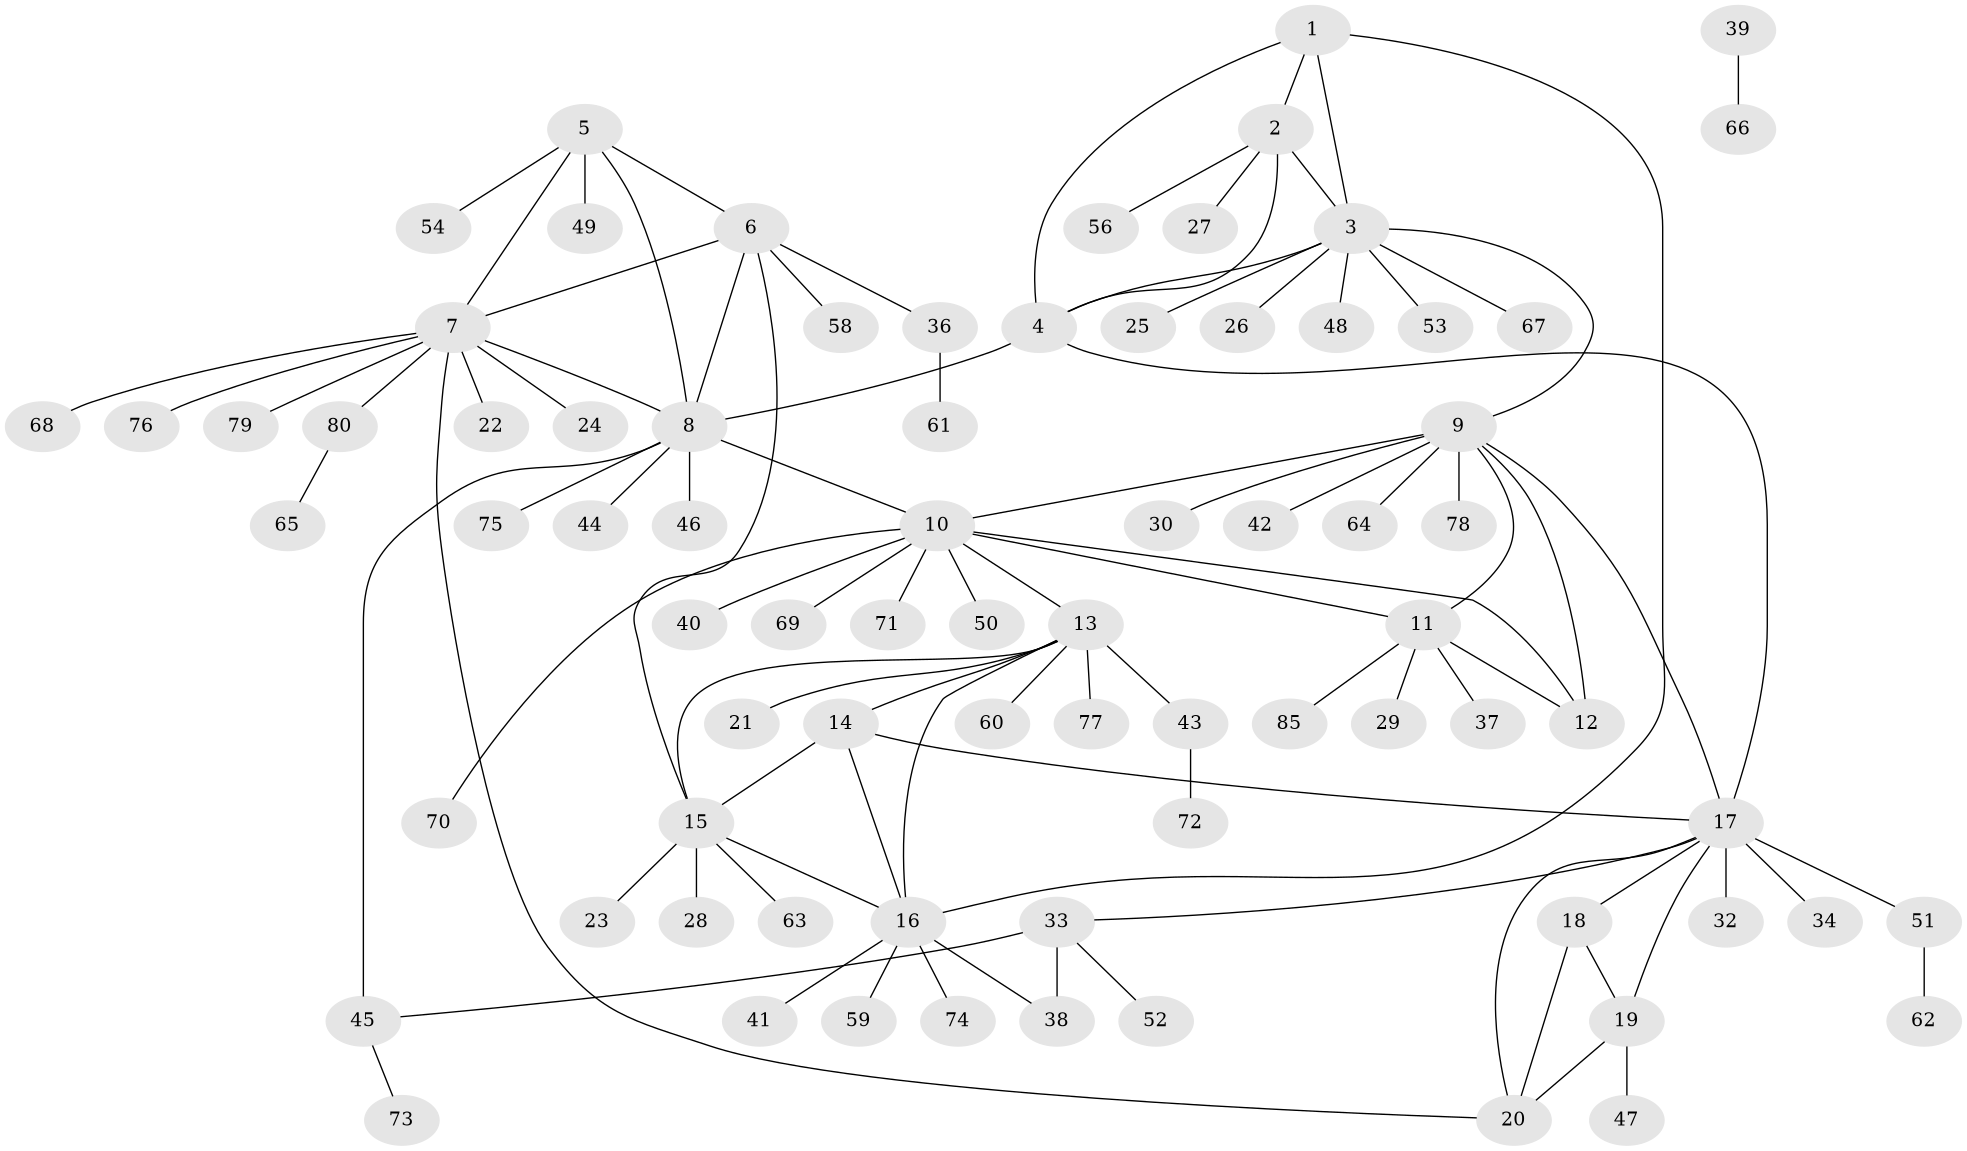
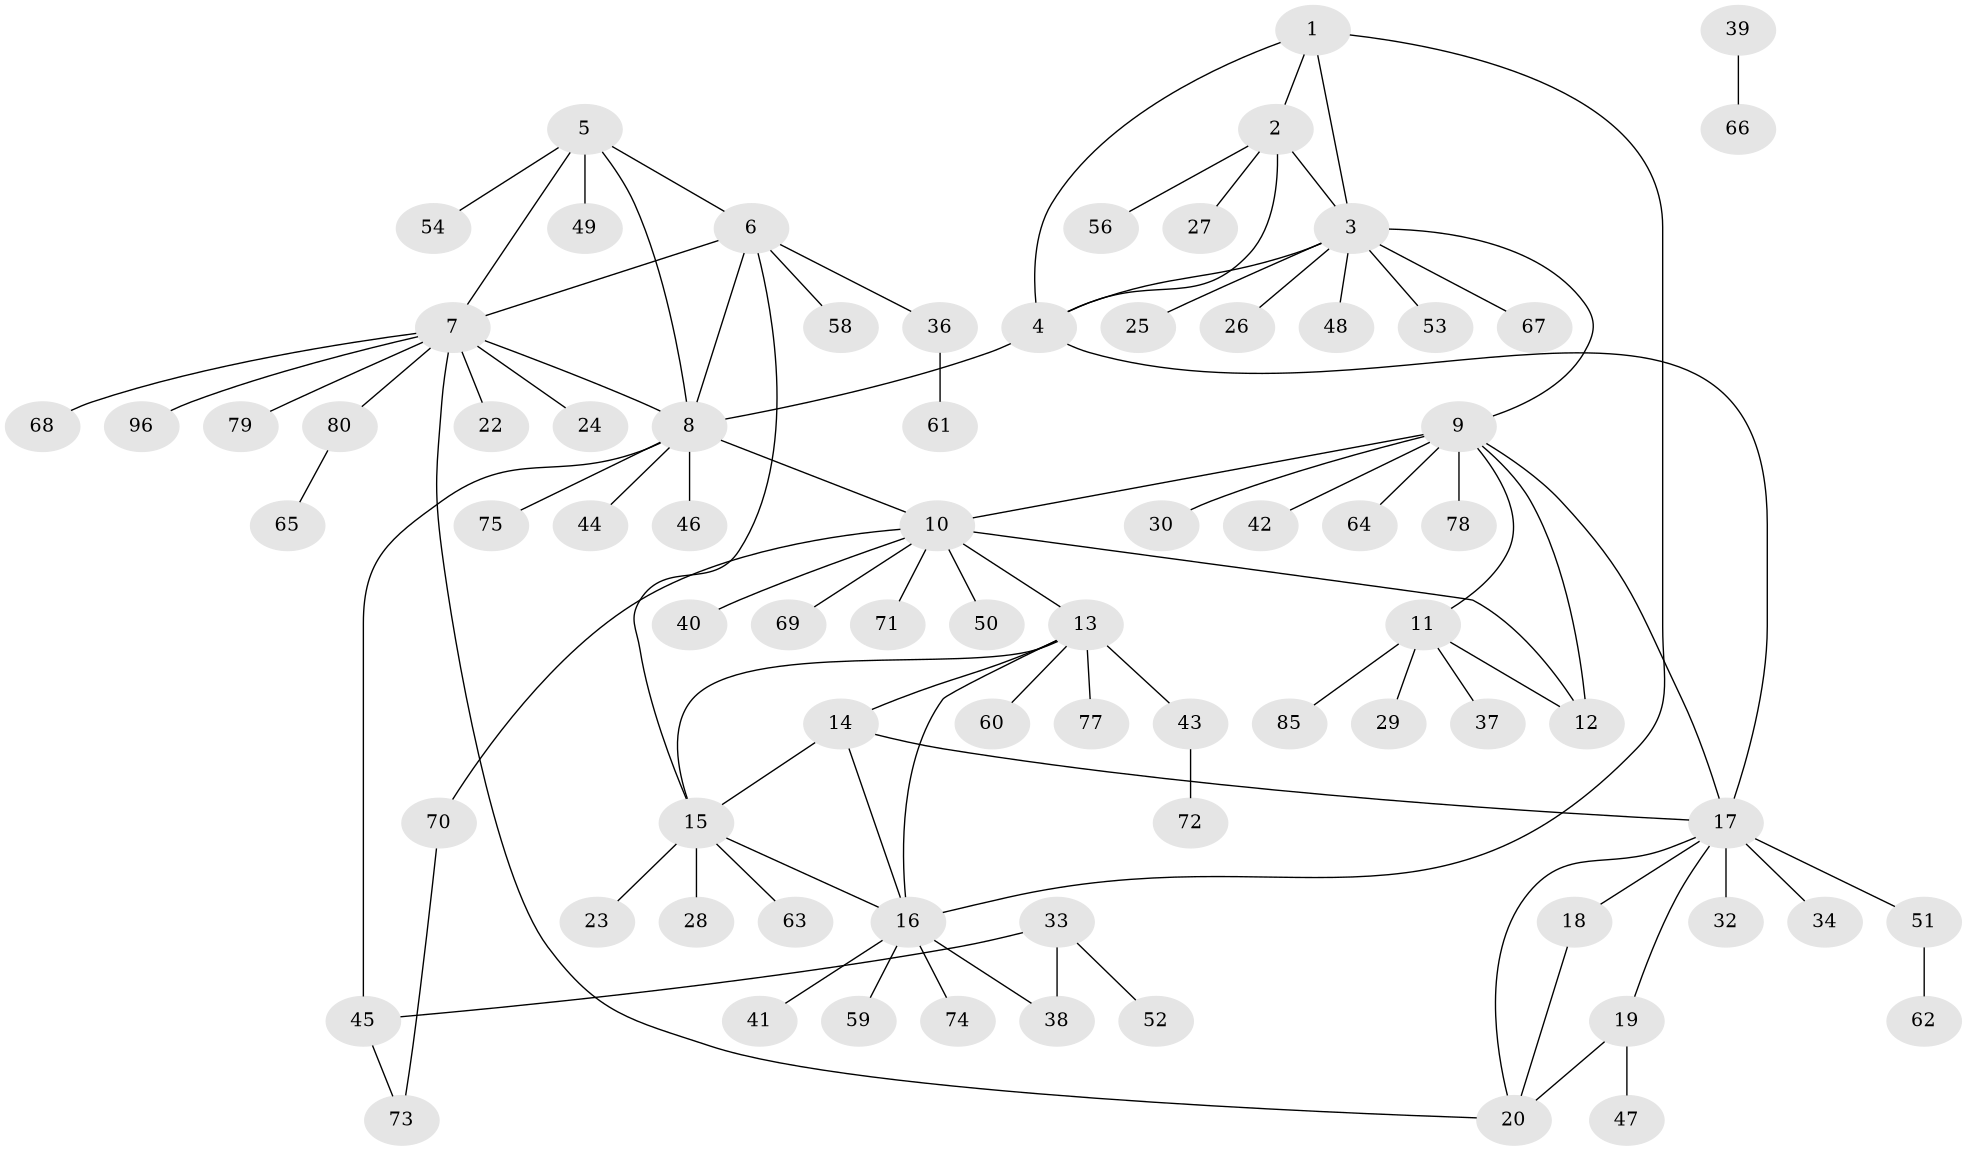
node "76": label "76" -> "96"
edge "10" -- "11": removed
node "21": removed
edge "17" -- "33": removed
edge "70" -- "73": added
edge "18" -- "19": removed
